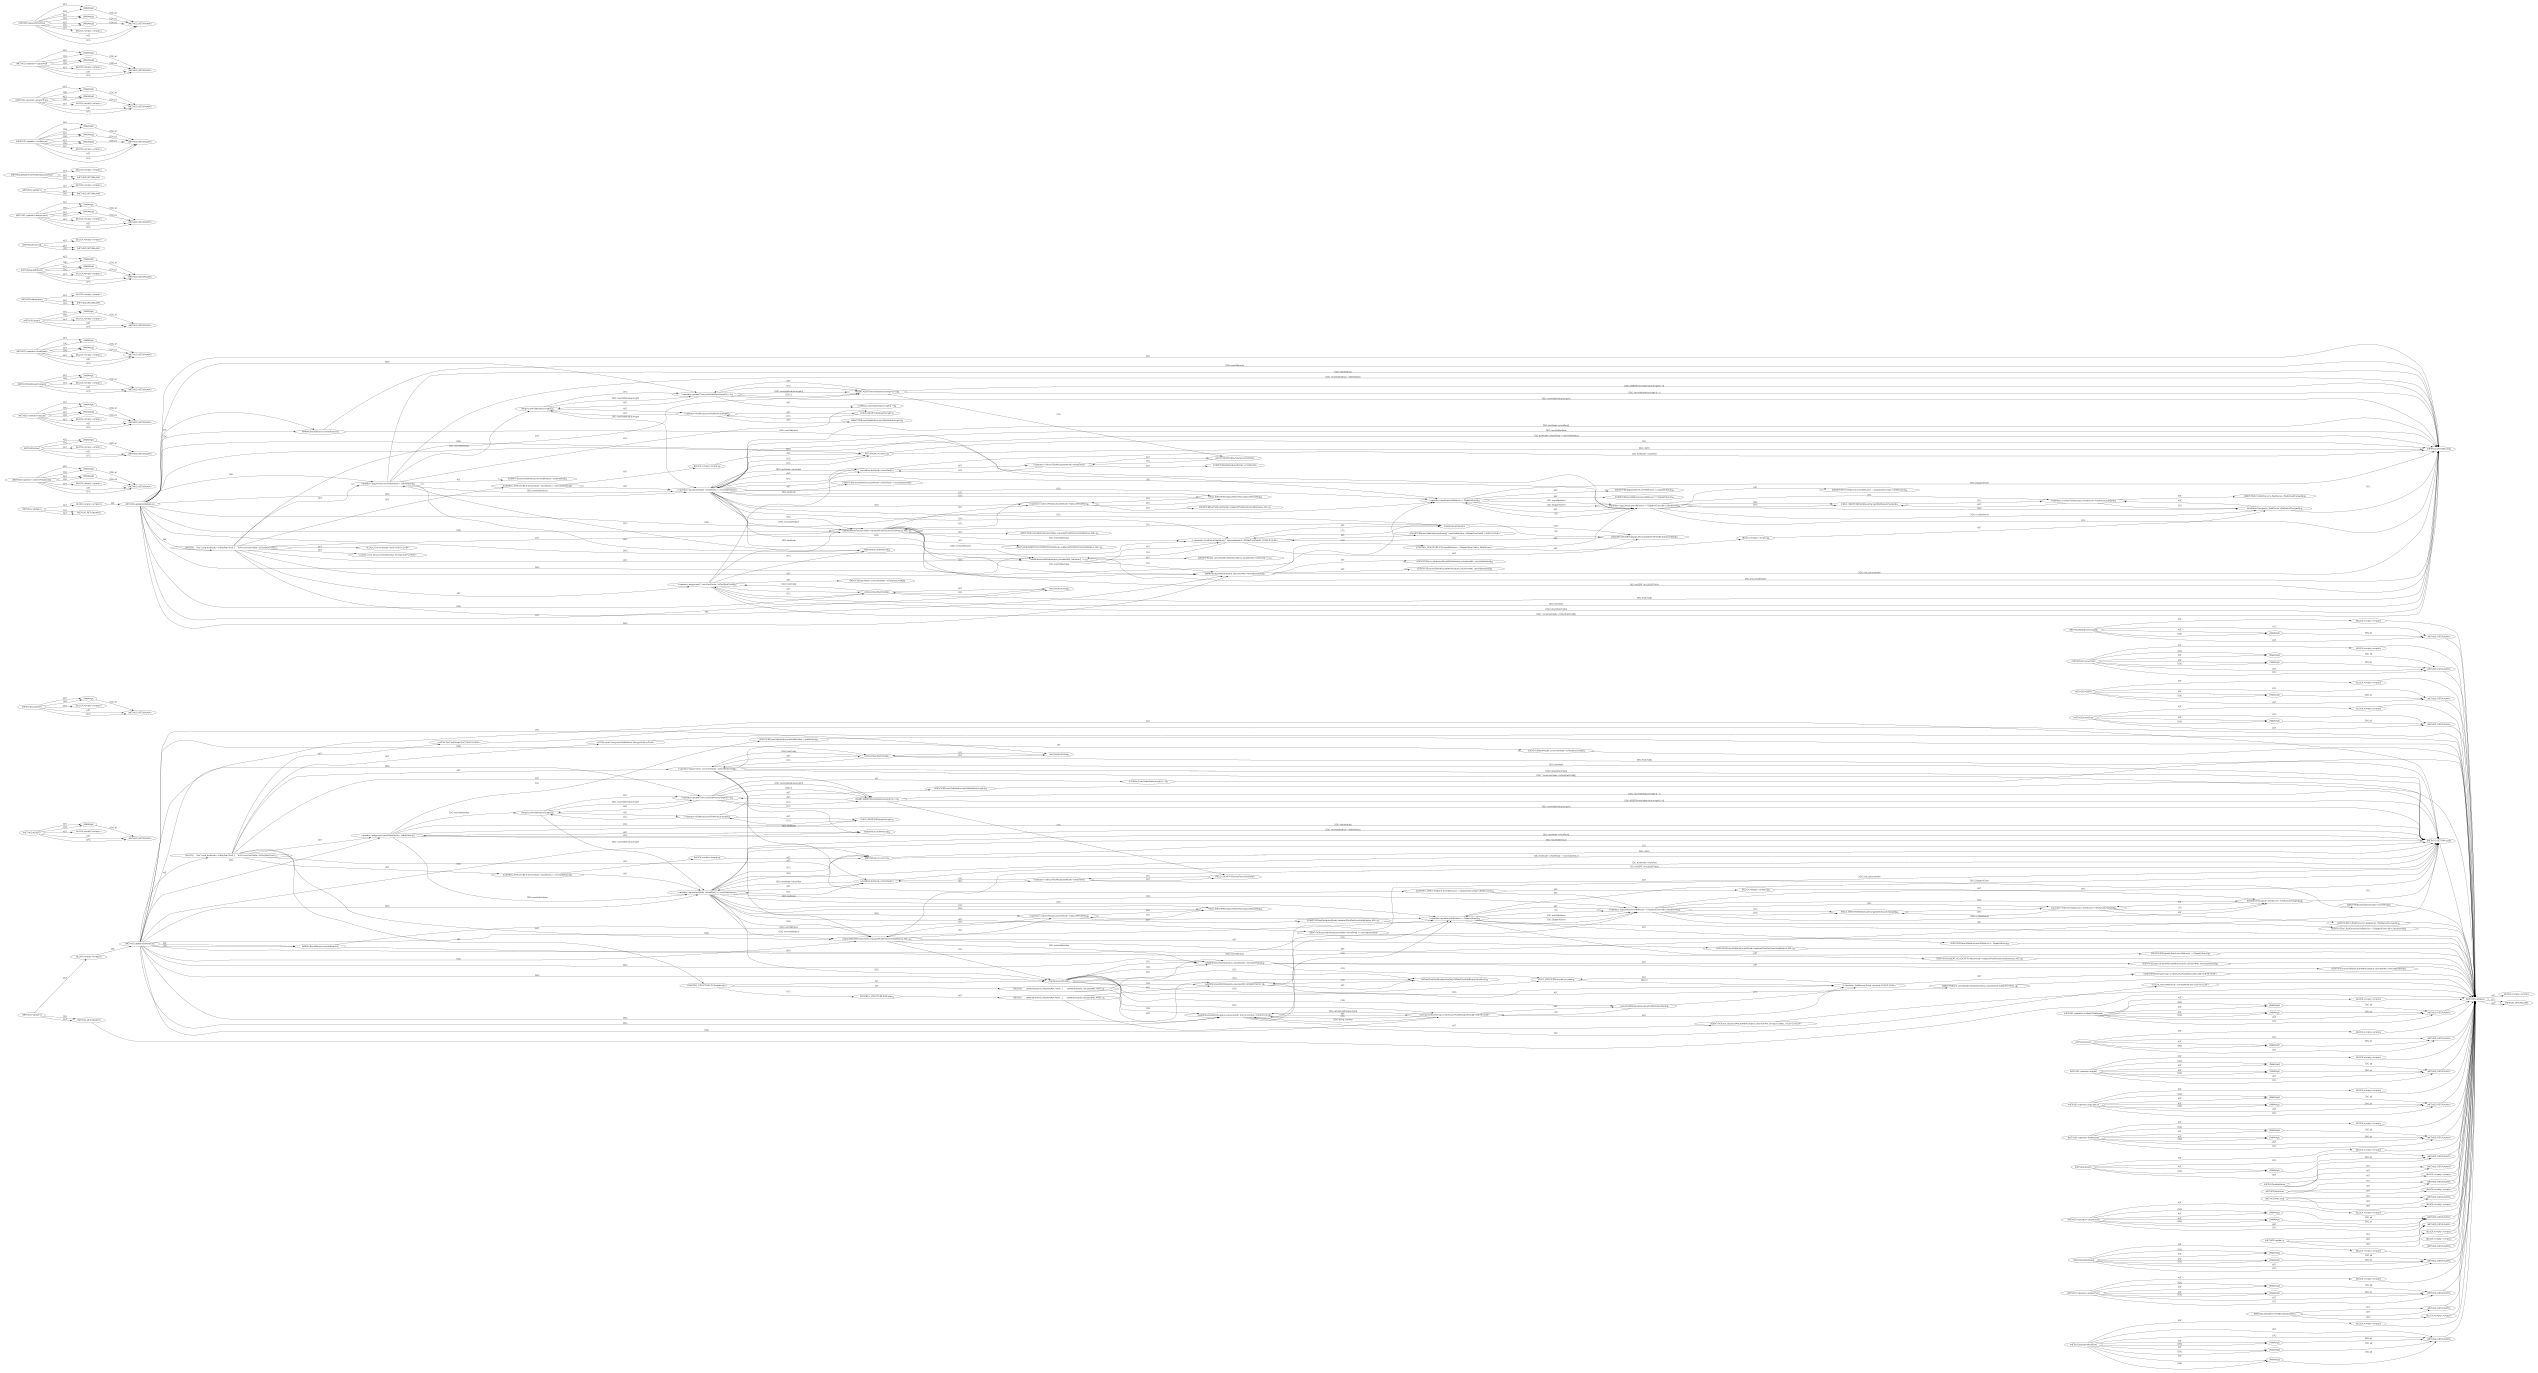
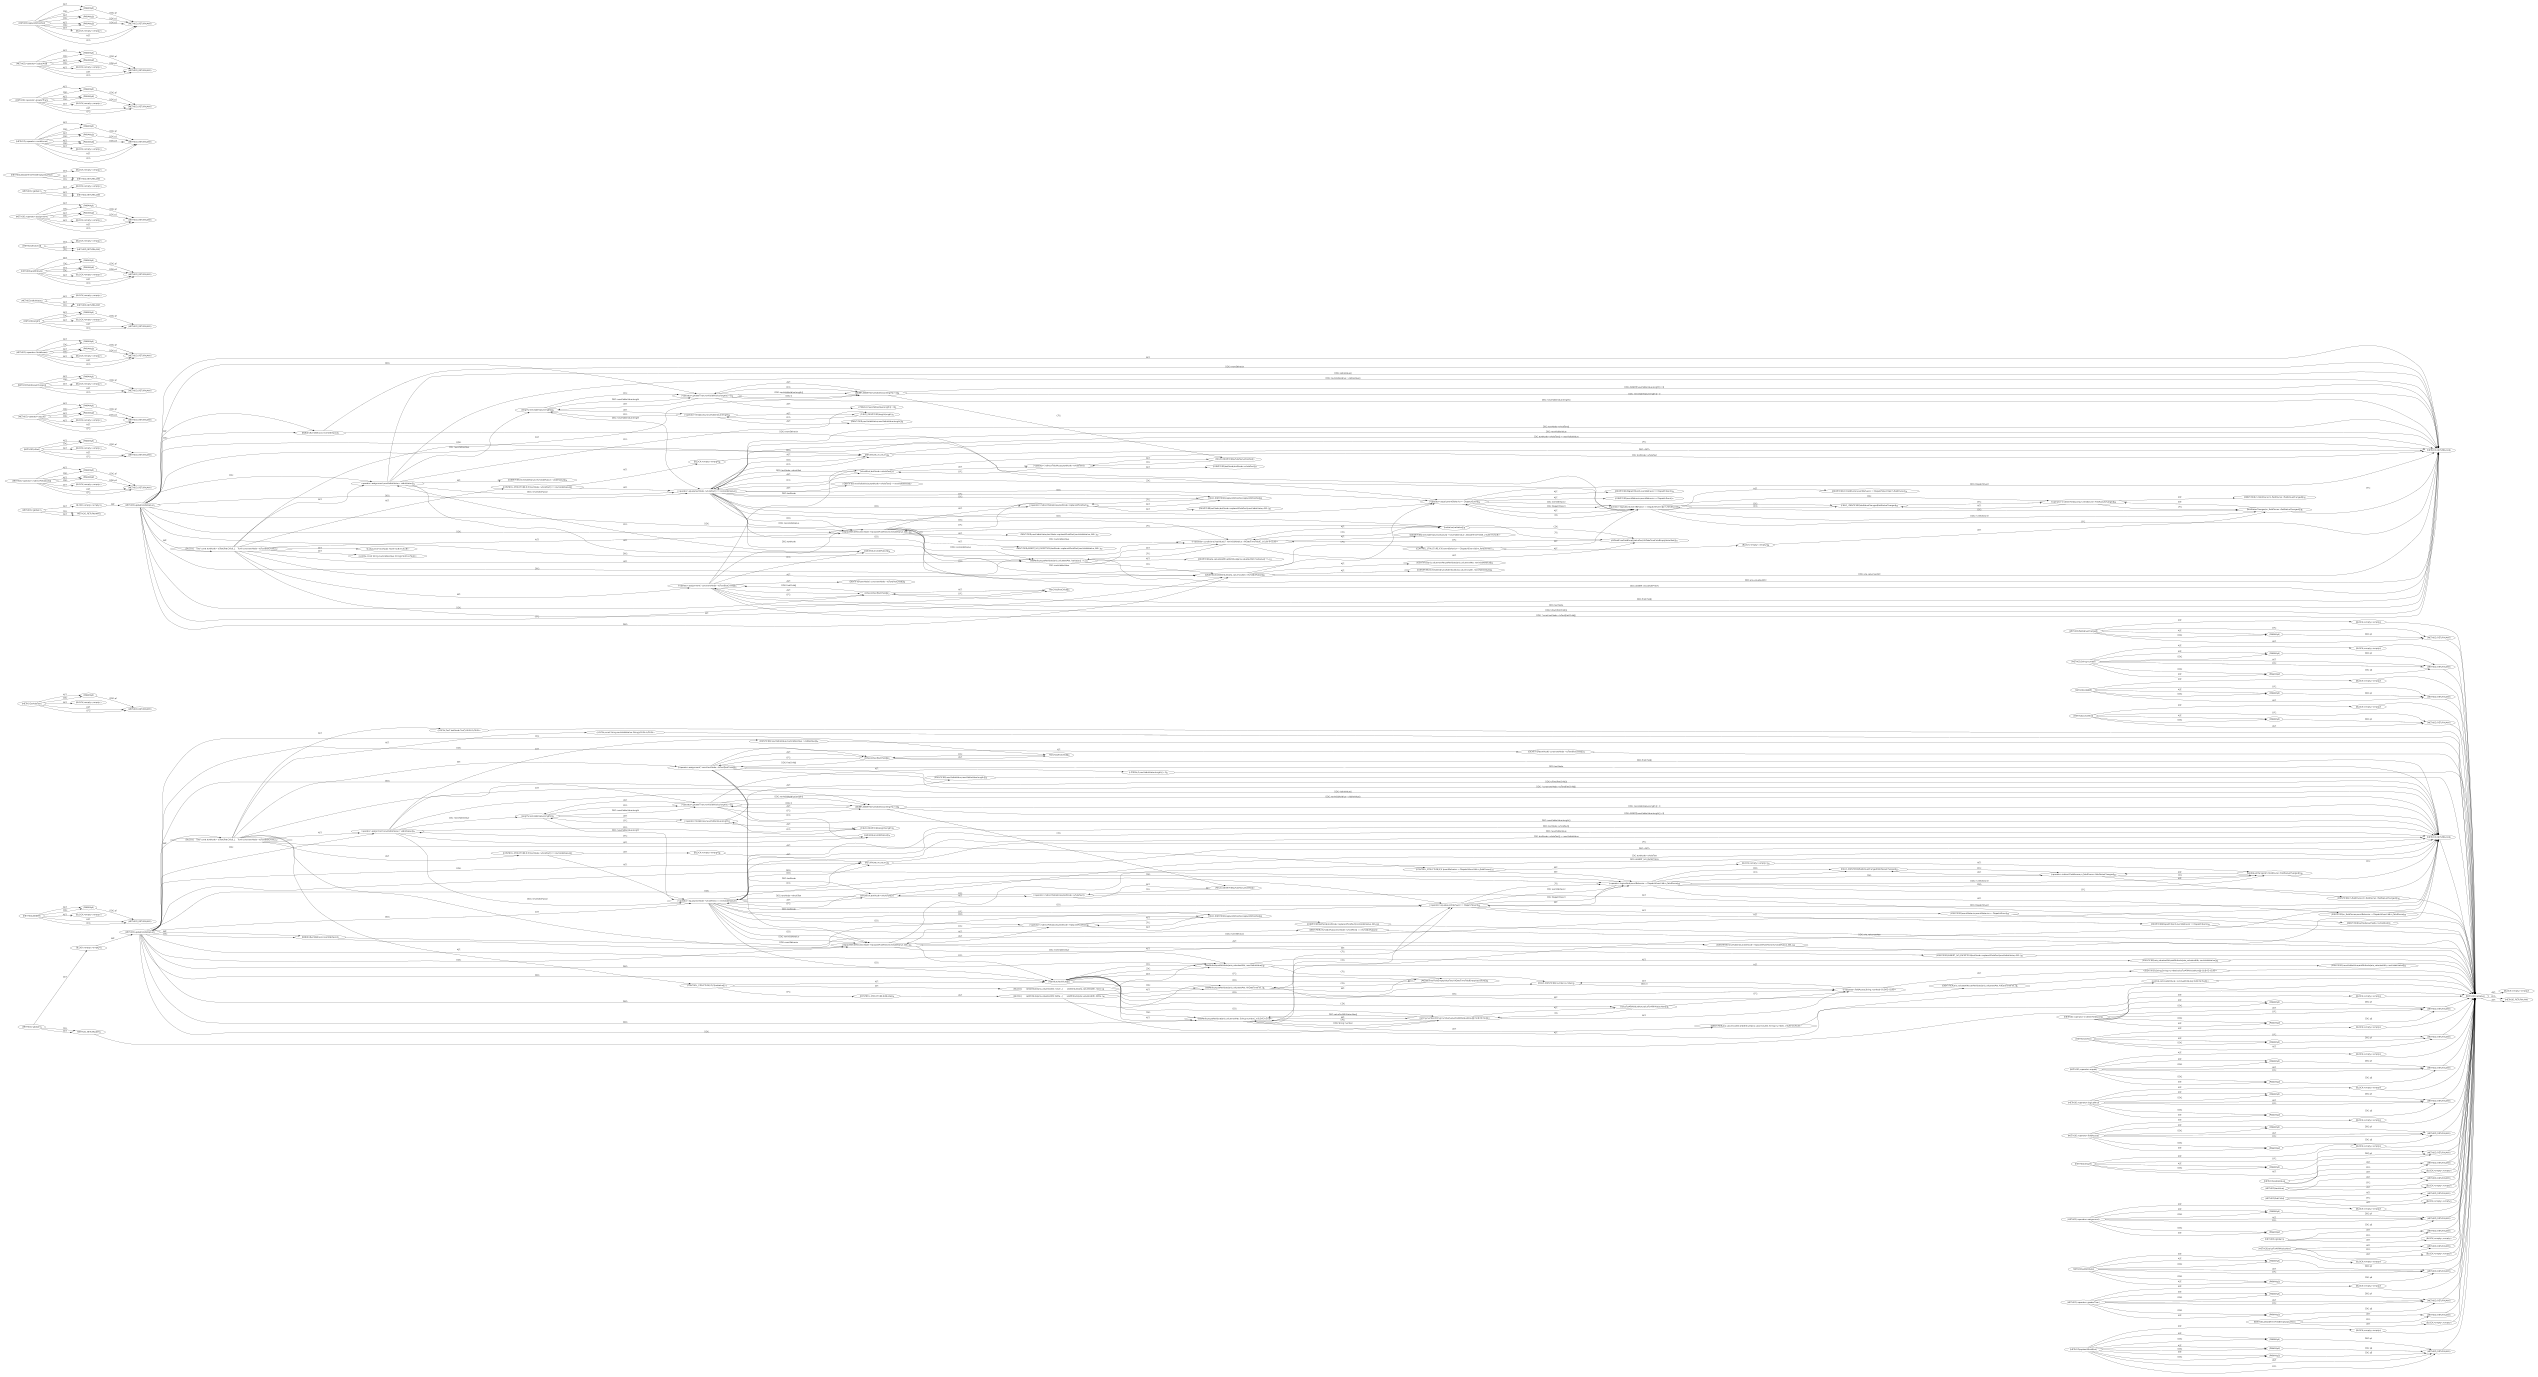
node "(METHOD,valueForARIAValueNow)": added
